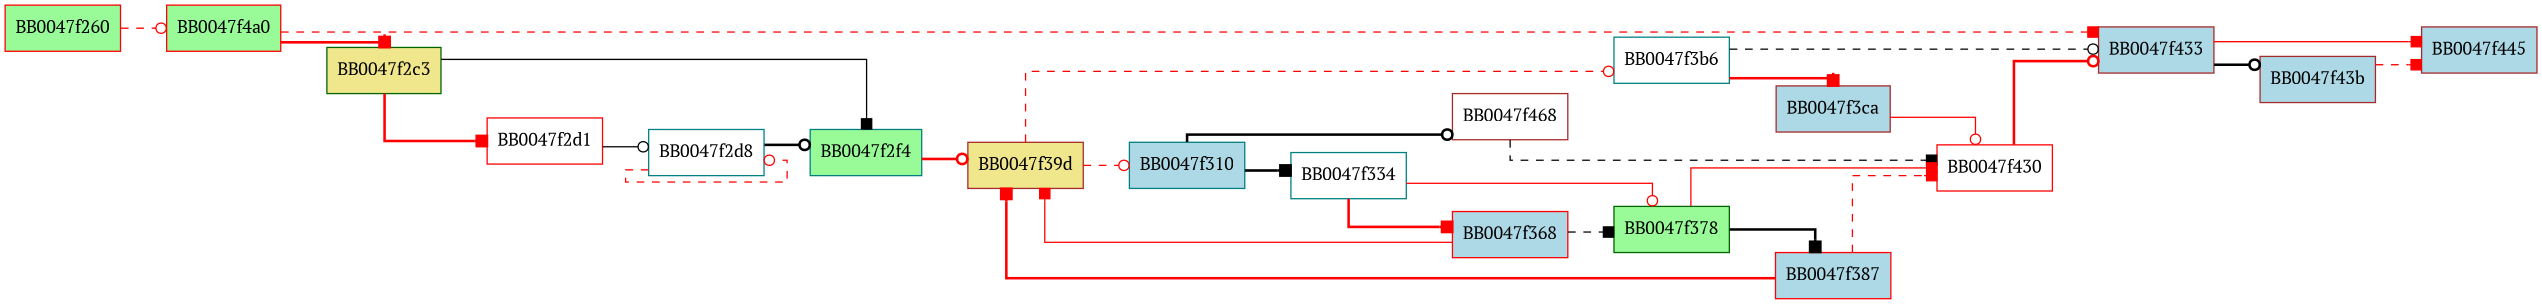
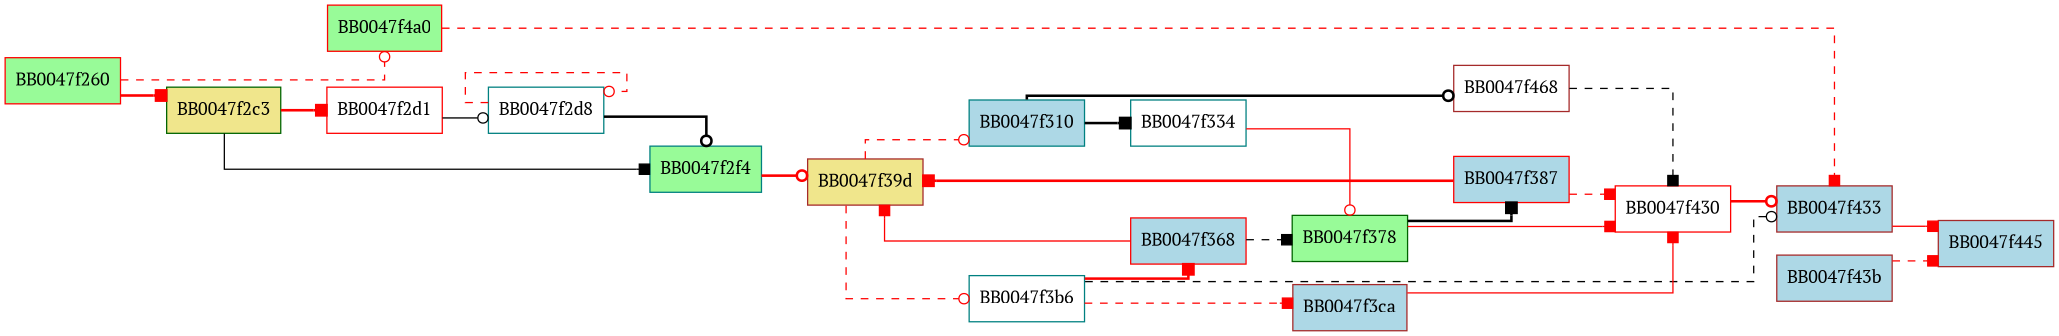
edge "BB0047f4a0" -> "BB0047f2c3": now "BB0047f260" -> "BB0047f2c3"
edge "BB0047f433" -> "BB0047f43b": removed
edge "BB0047f3b6" -> "BB0047f3ca": style bold -> dashed
edge "BB0047f3ca" -> "BB0047f430": arrowhead odot -> box
edge "BB0047f334" -> "BB0047f368": now "BB0047f3b6" -> "BB0047f368"
